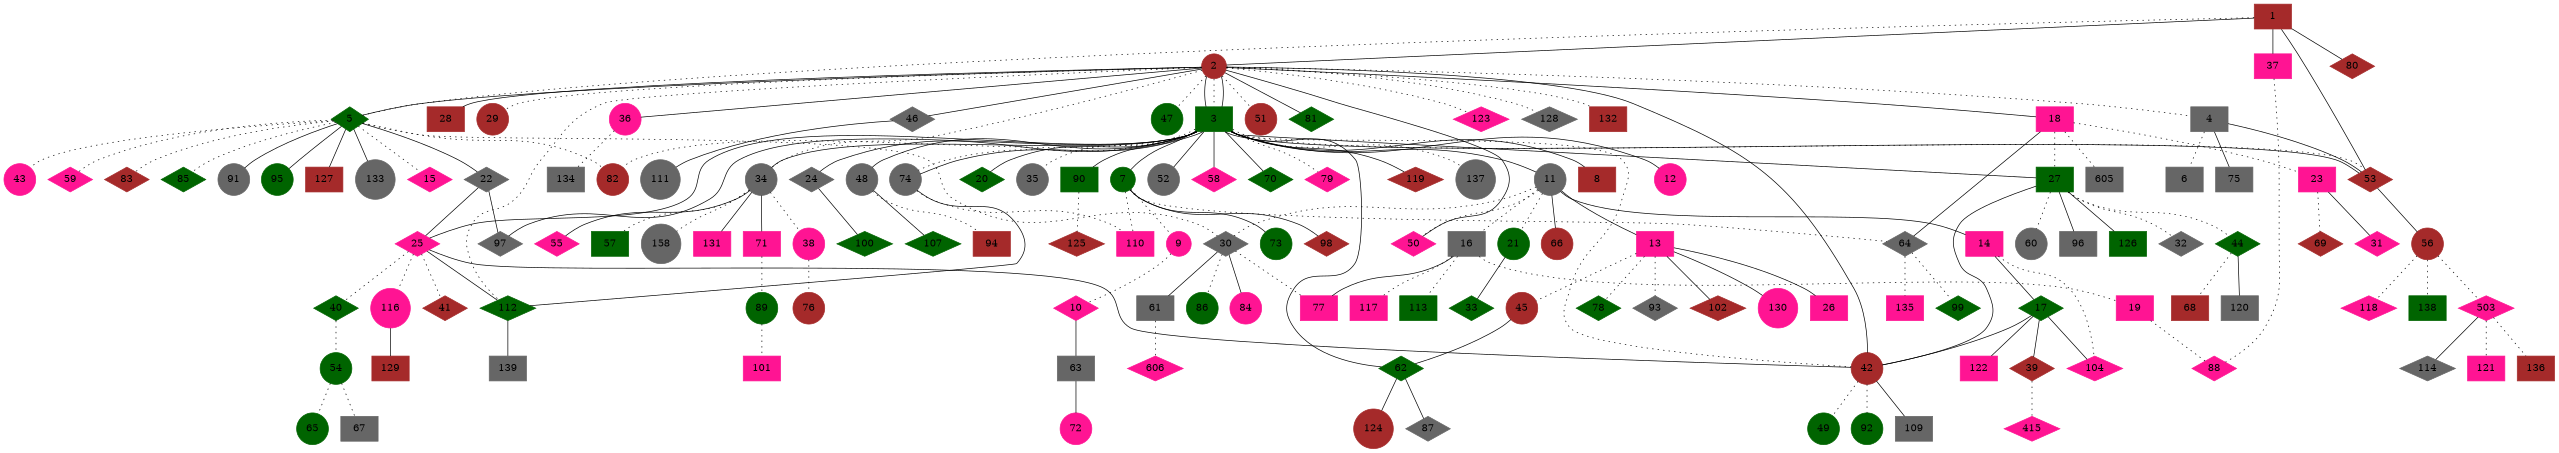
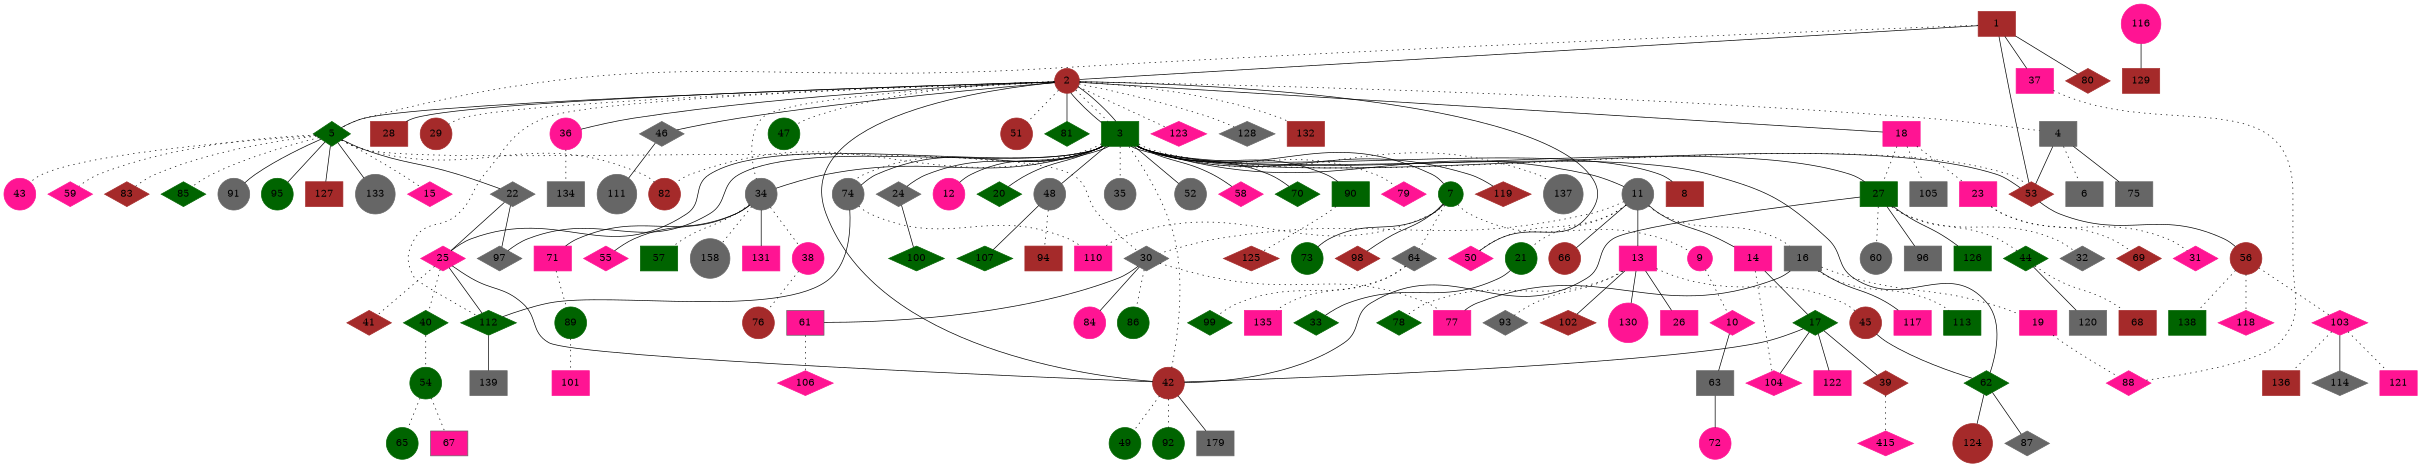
node "605": label "605" -> "105"
edge "18" -- "64": removed
edge "23" -- "31": style solid -> dotted
edge "25" -- "116": removed
edge "16" -- "117": style dotted -> solid
node "61": fillcolor gray40 -> deeppink
node "503": label "503" -> "103"
node "606": label "606" -> "106"
node "67": fillcolor gray40 -> deeppink
node "109": label "109" -> "179"
